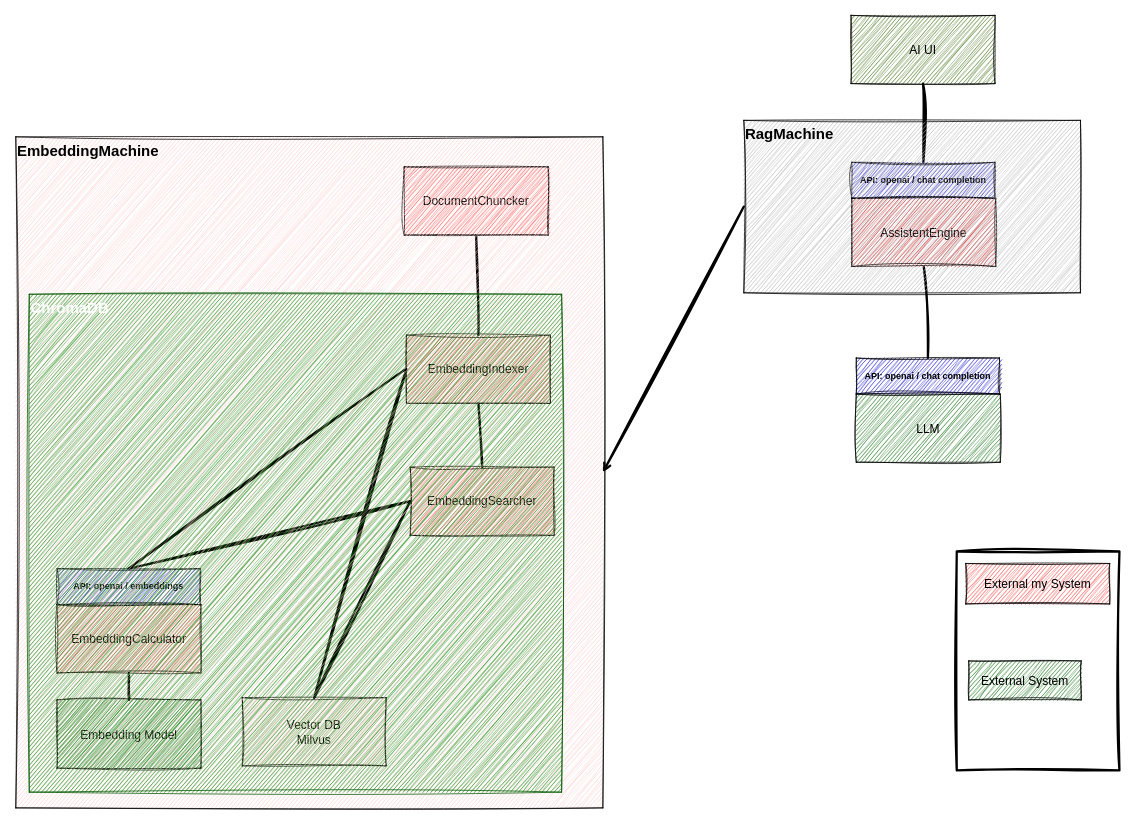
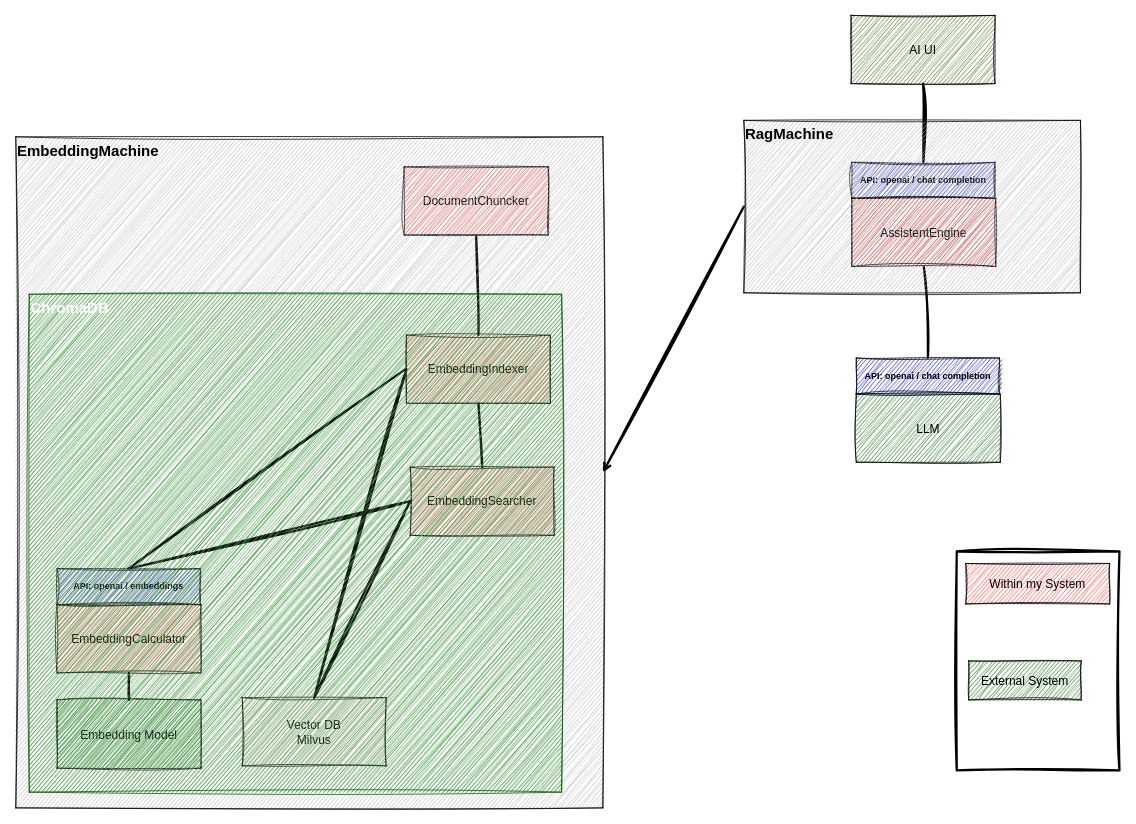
node "EmbeddingMachine": fillcolor #ffcccc -> #b3b3b3
node "External my System": label "External my System" -> "Within my System"
